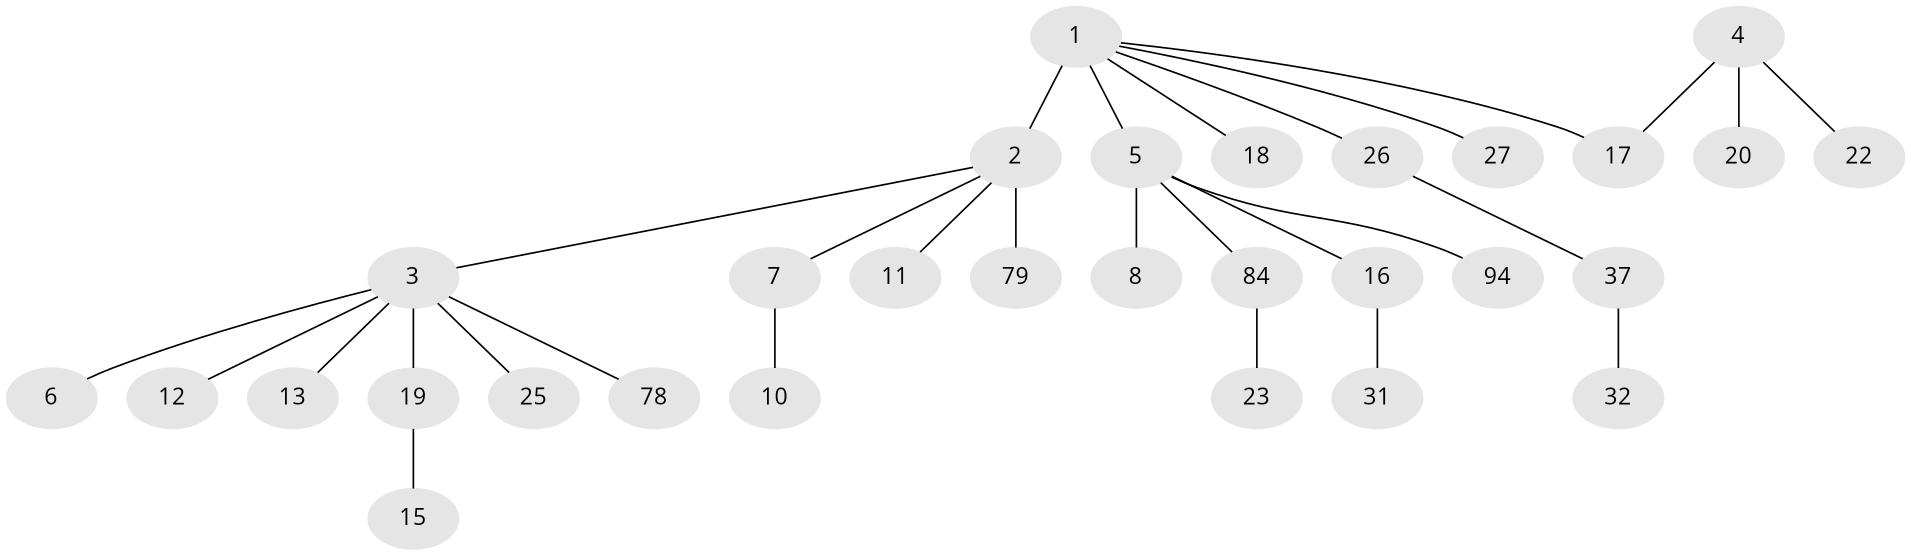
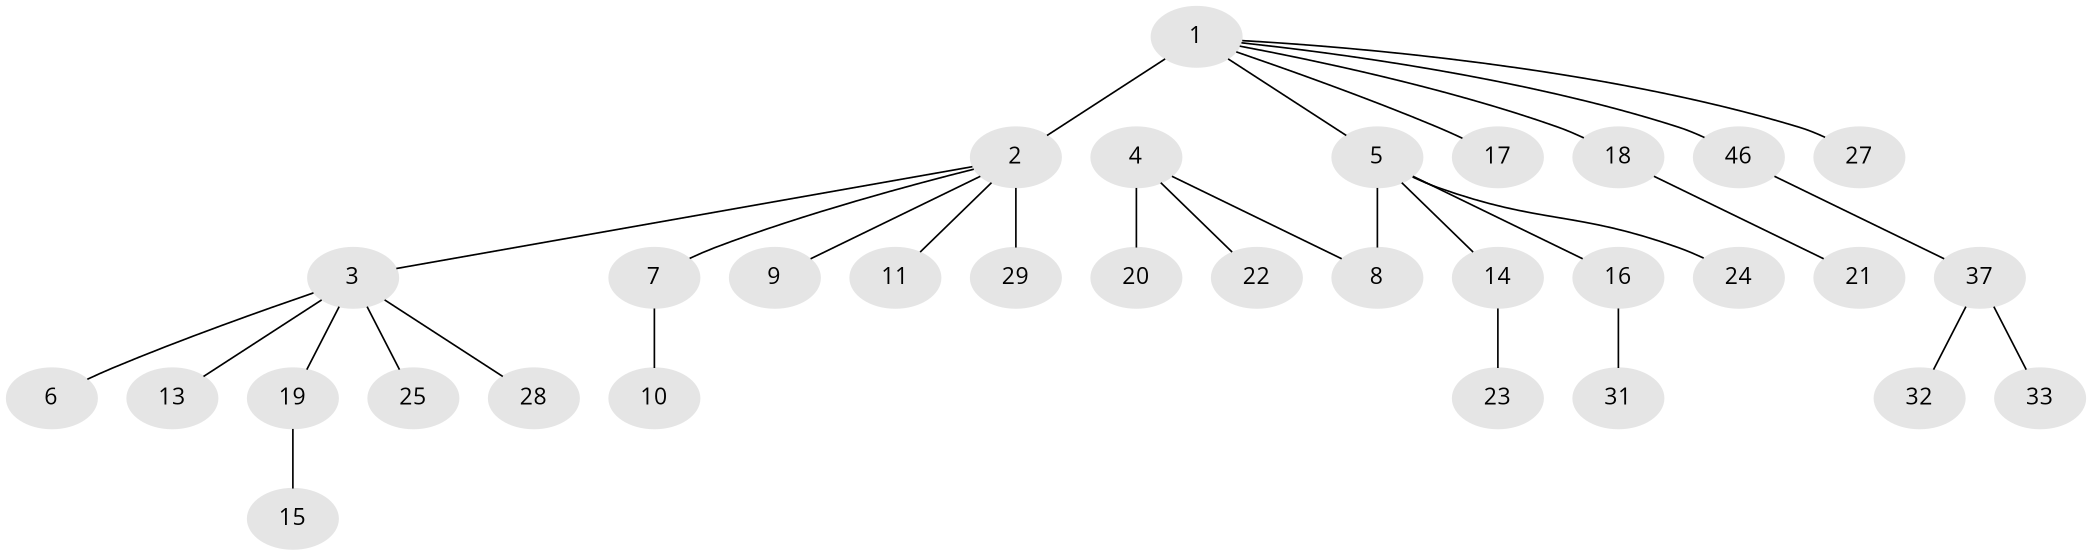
edge "4" -- "17": now "4" -- "8"
node "26": label "26" -> "46"
node "9": added
node "79": label "79" -> "29"
node "84": label "84" -> "14"
node "94": label "94" -> "24"
node "21": added
node "12": removed
node "78": label "78" -> "28"
node "33": added
